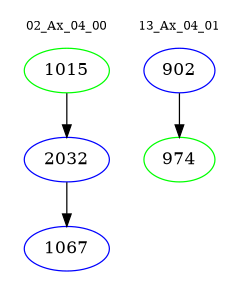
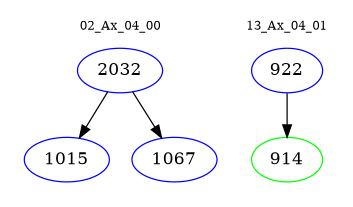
node "1015": color green -> blue
node "902": label "902" -> "922"
edge "1015" -> "2032": reversed
node "974": label "974" -> "914"
